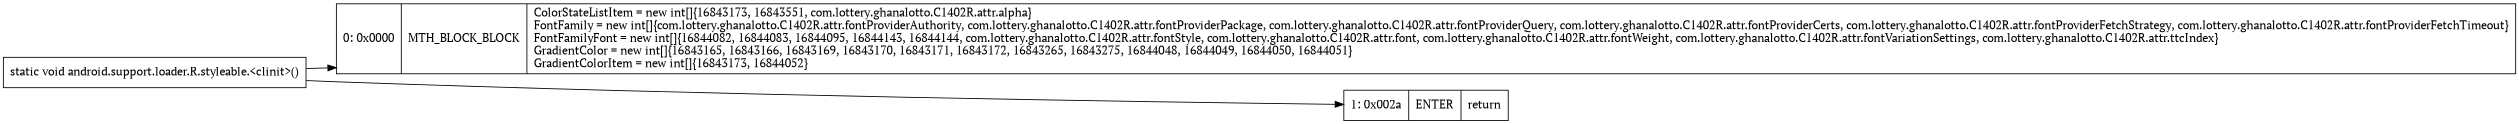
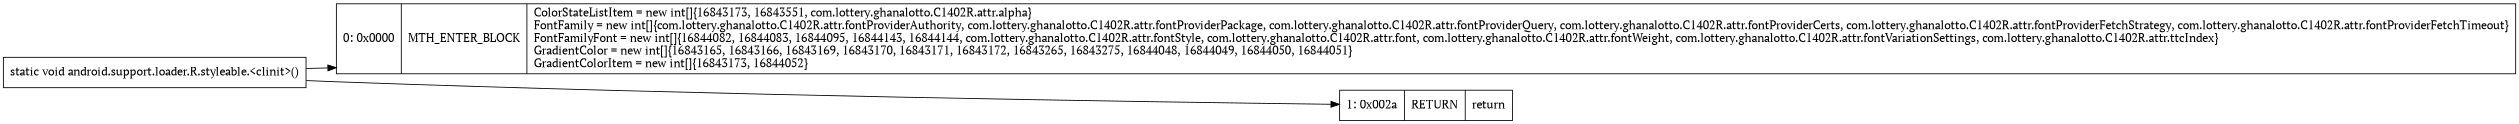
node "0: 0x0000": text "MTH_BLOCK_BLOCK" -> "MTH_ENTER_BLOCK"
node "1: 0x002a": text "ENTER" -> "RETURN"
